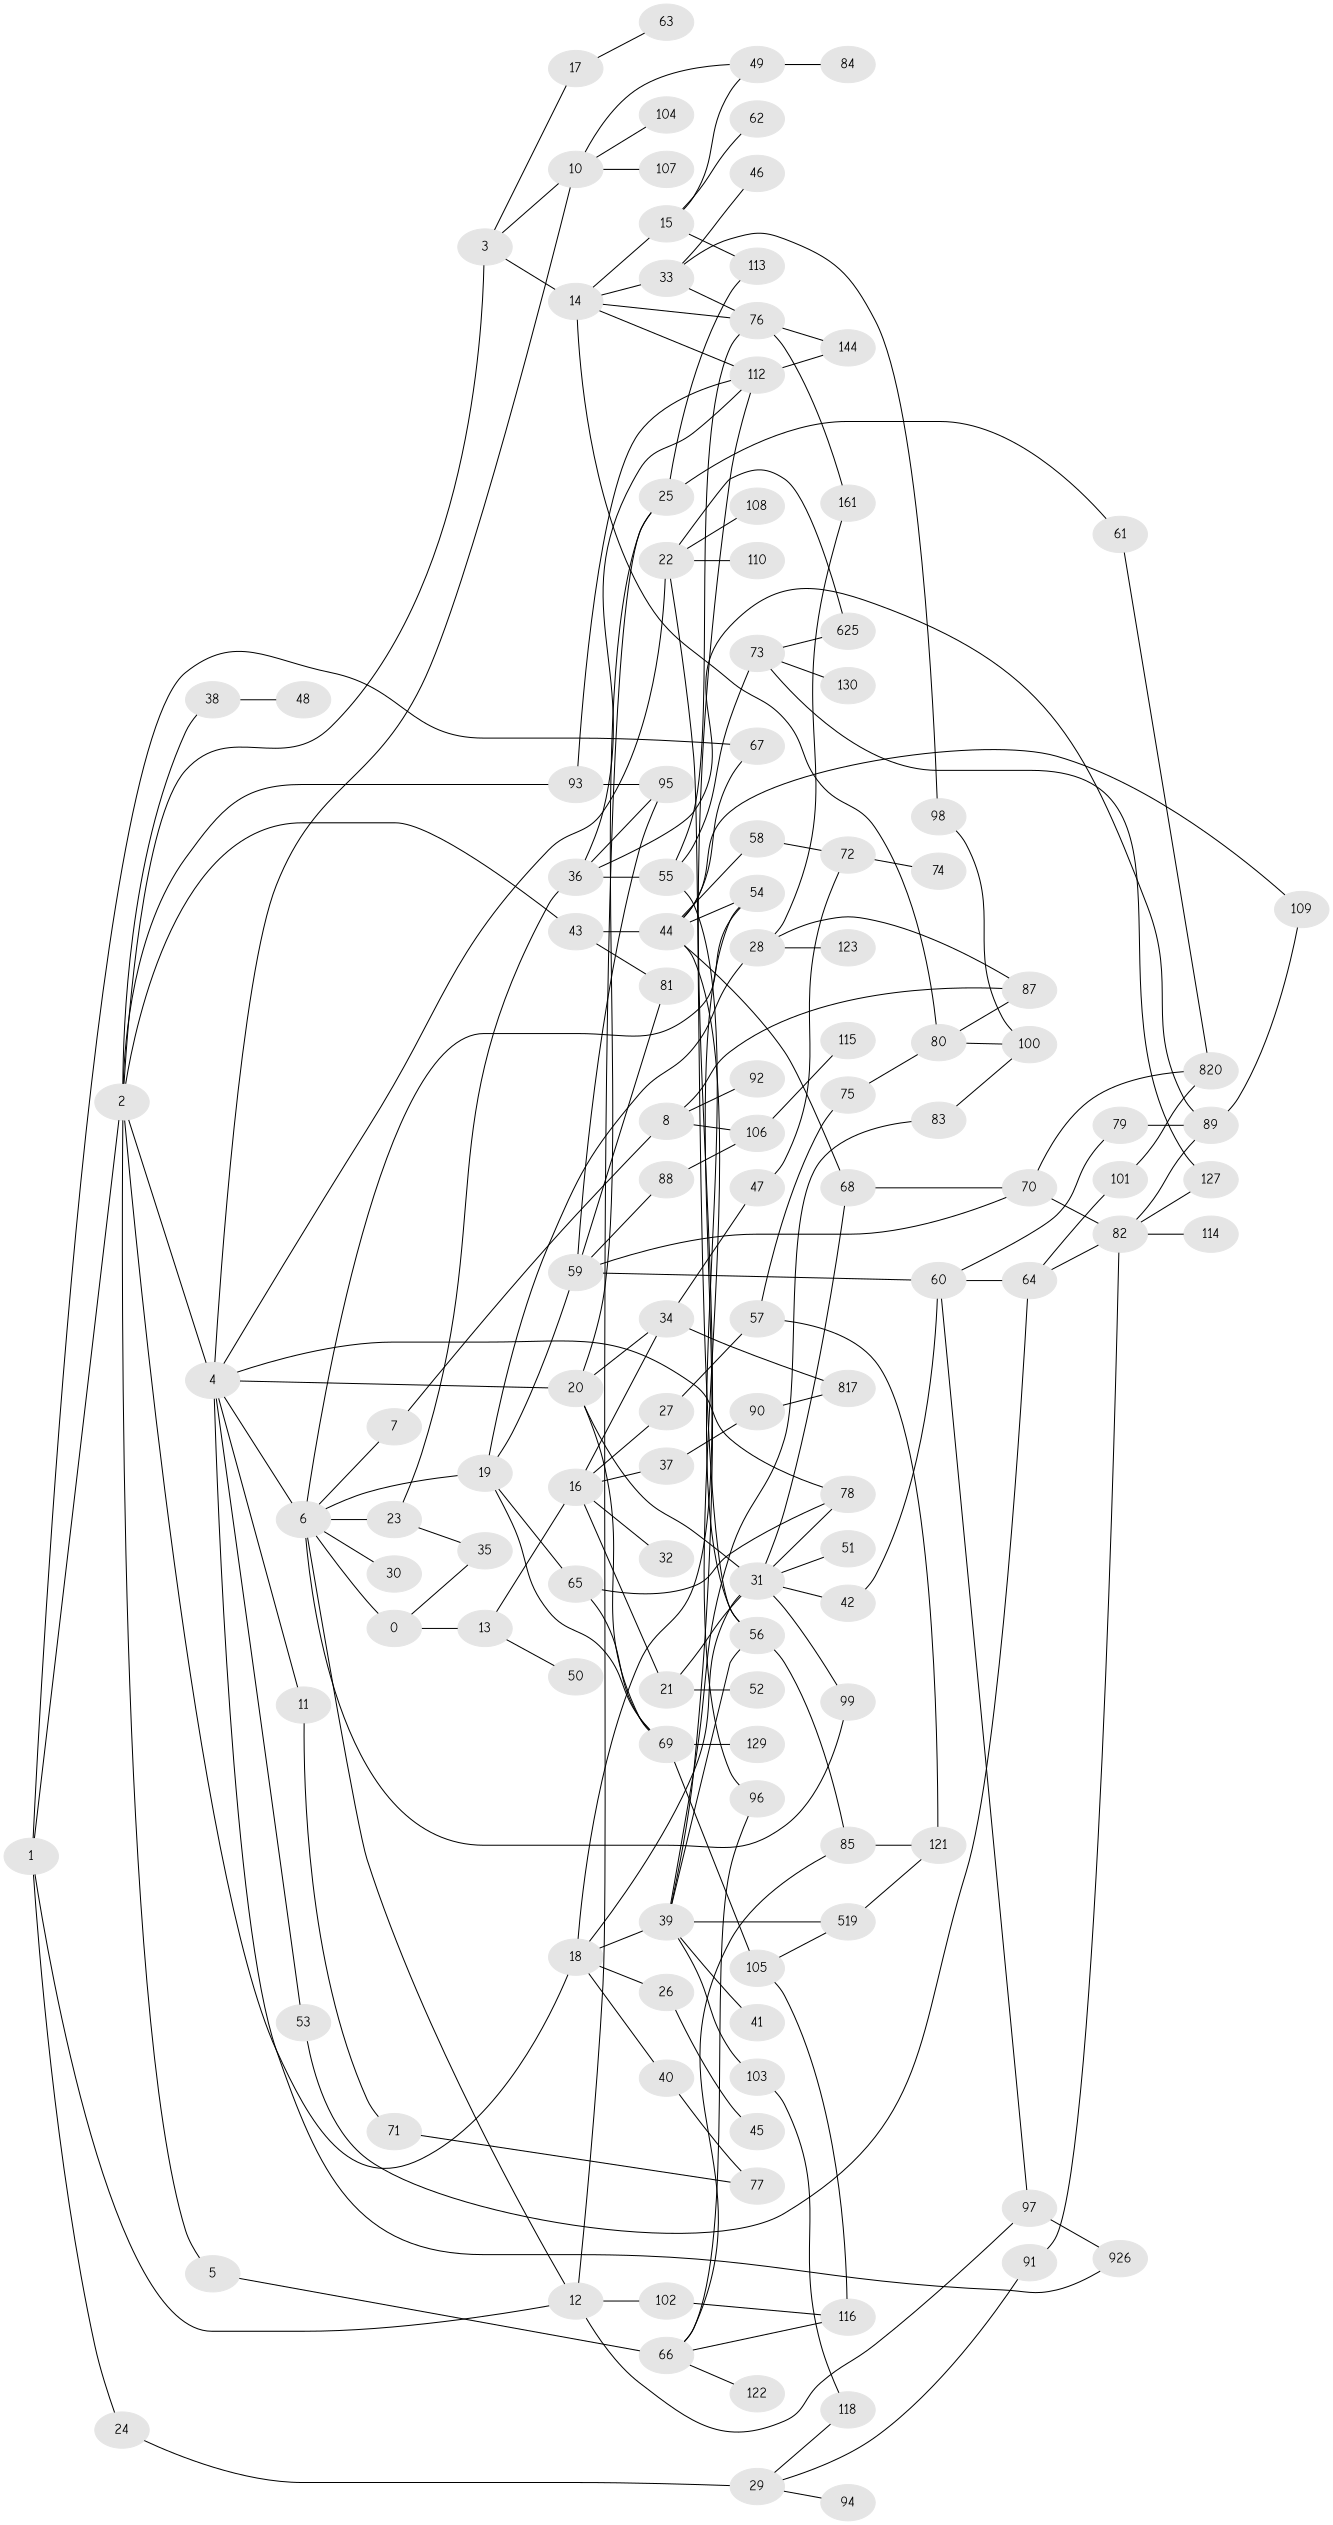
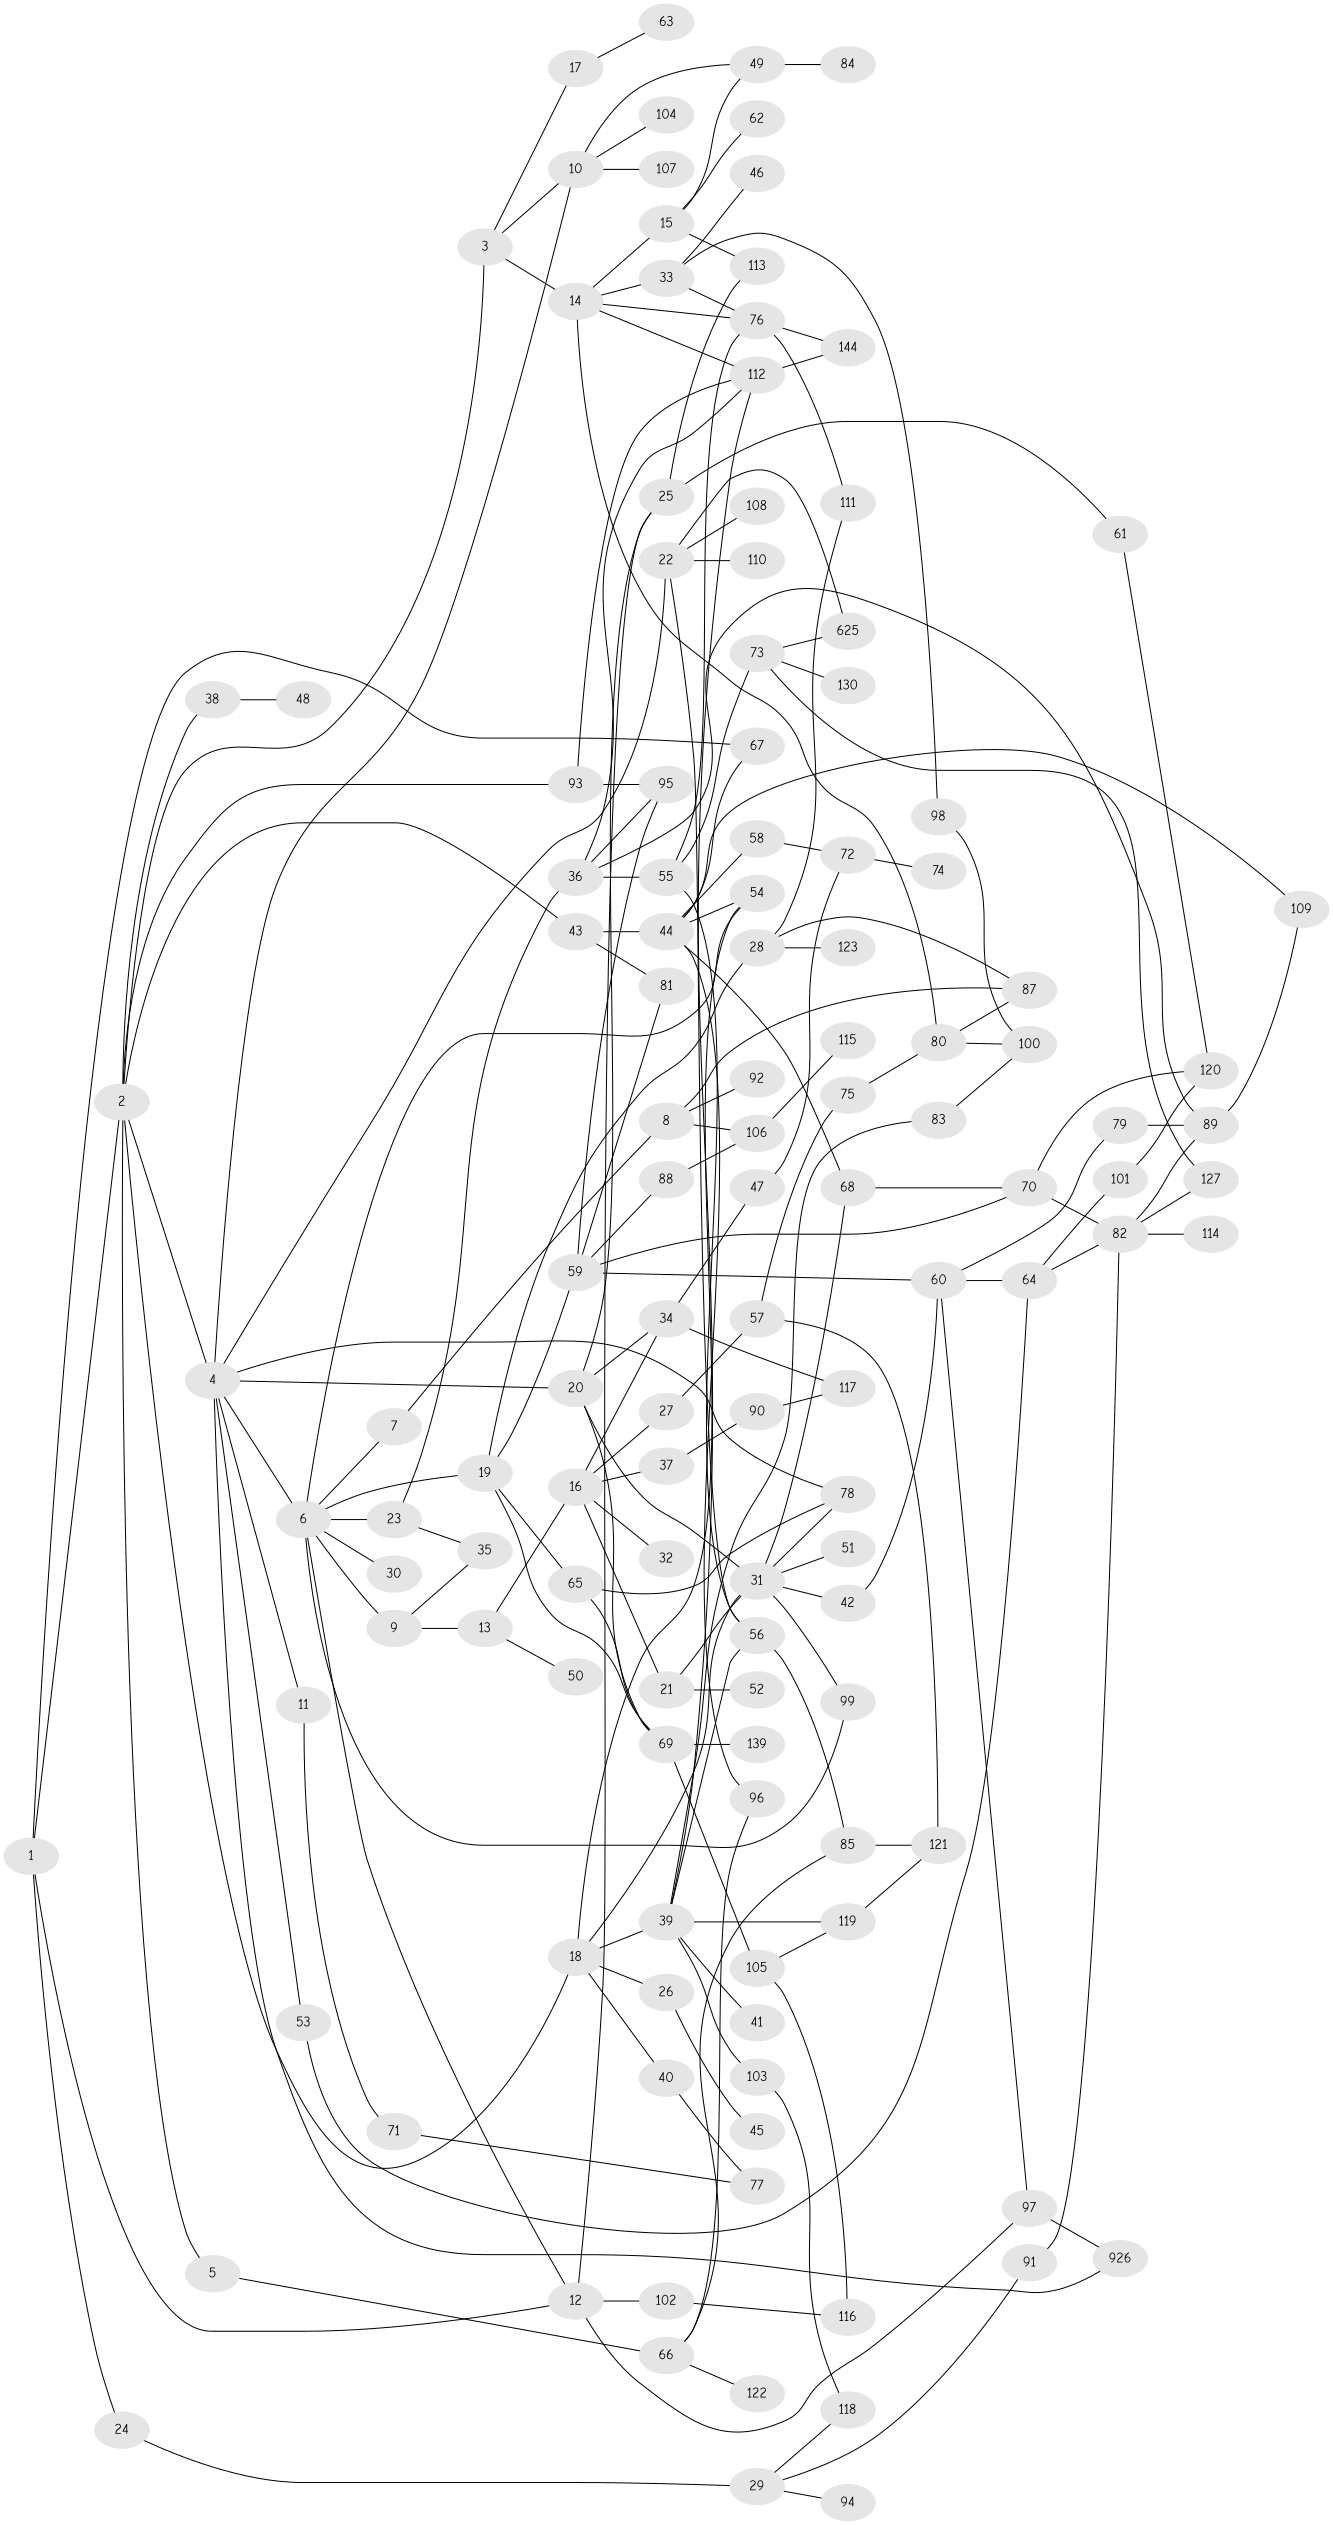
node "161": label "161" -> "111"
node "820": label "820" -> "120"
node "817": label "817" -> "117"
node "0": label "0" -> "9"
node "129": label "129" -> "139"
node "519": label "519" -> "119"
edge "116" -- "66": removed
